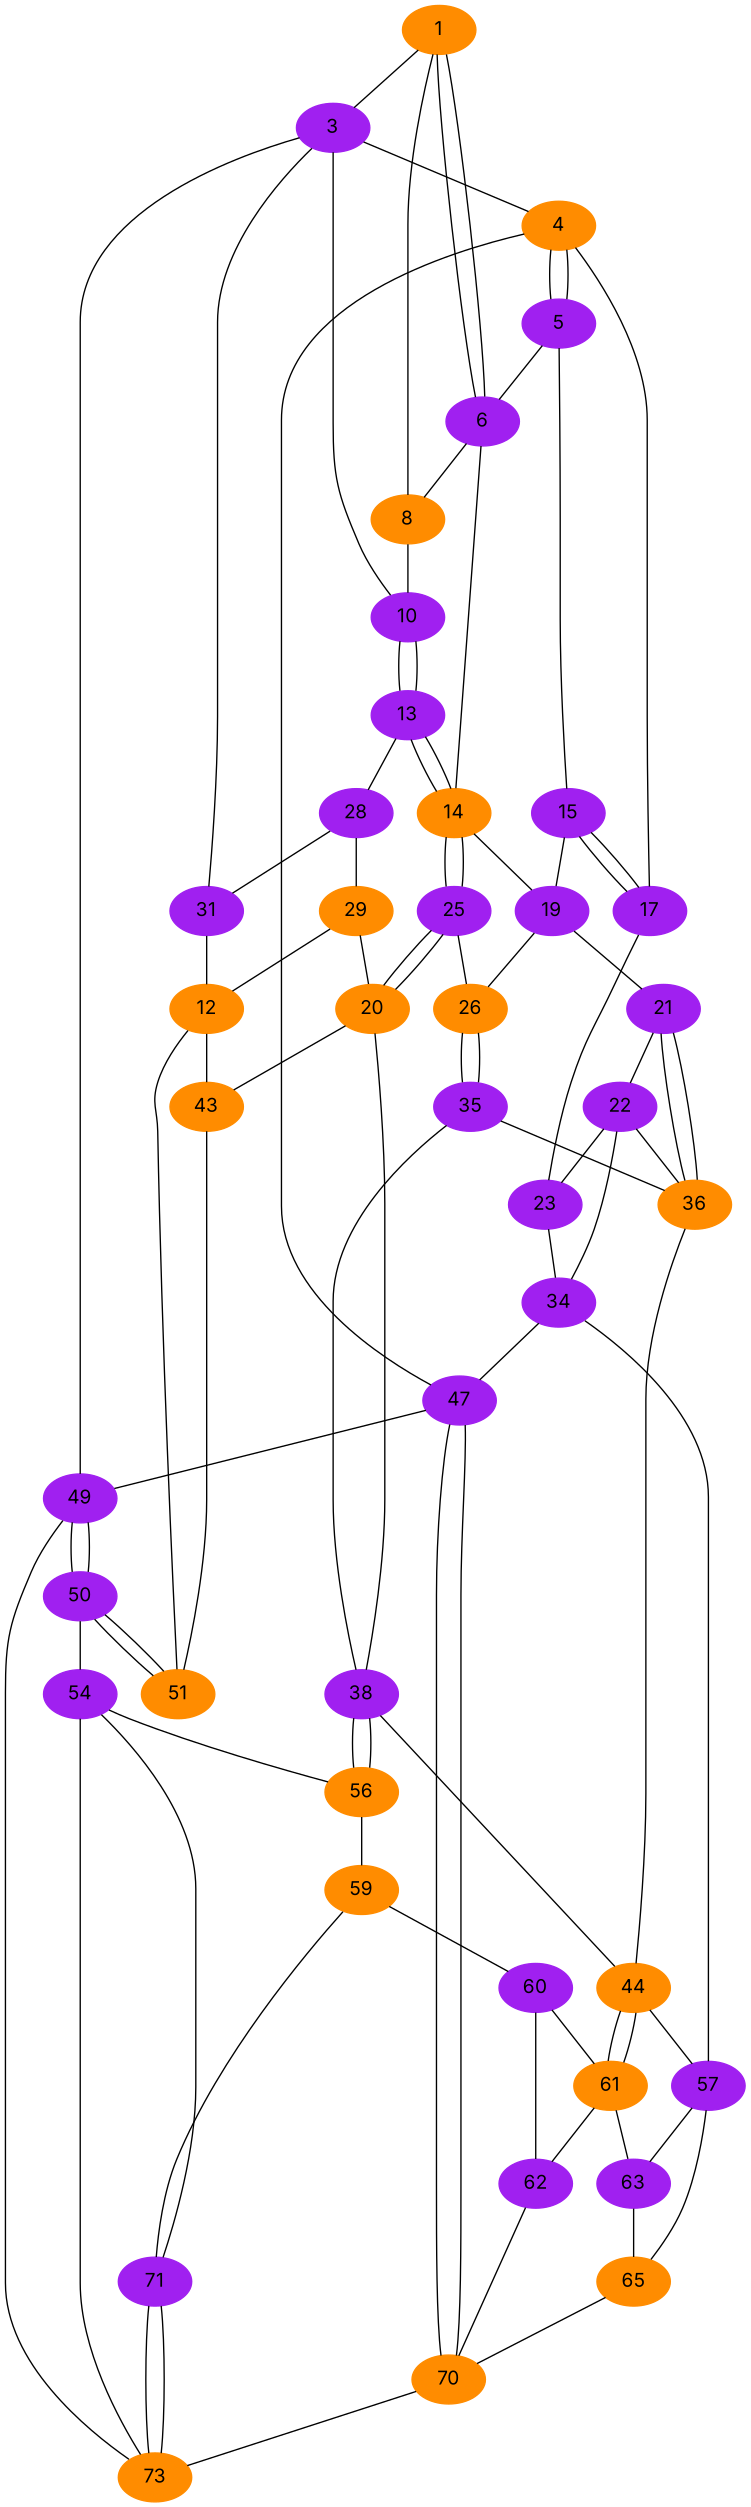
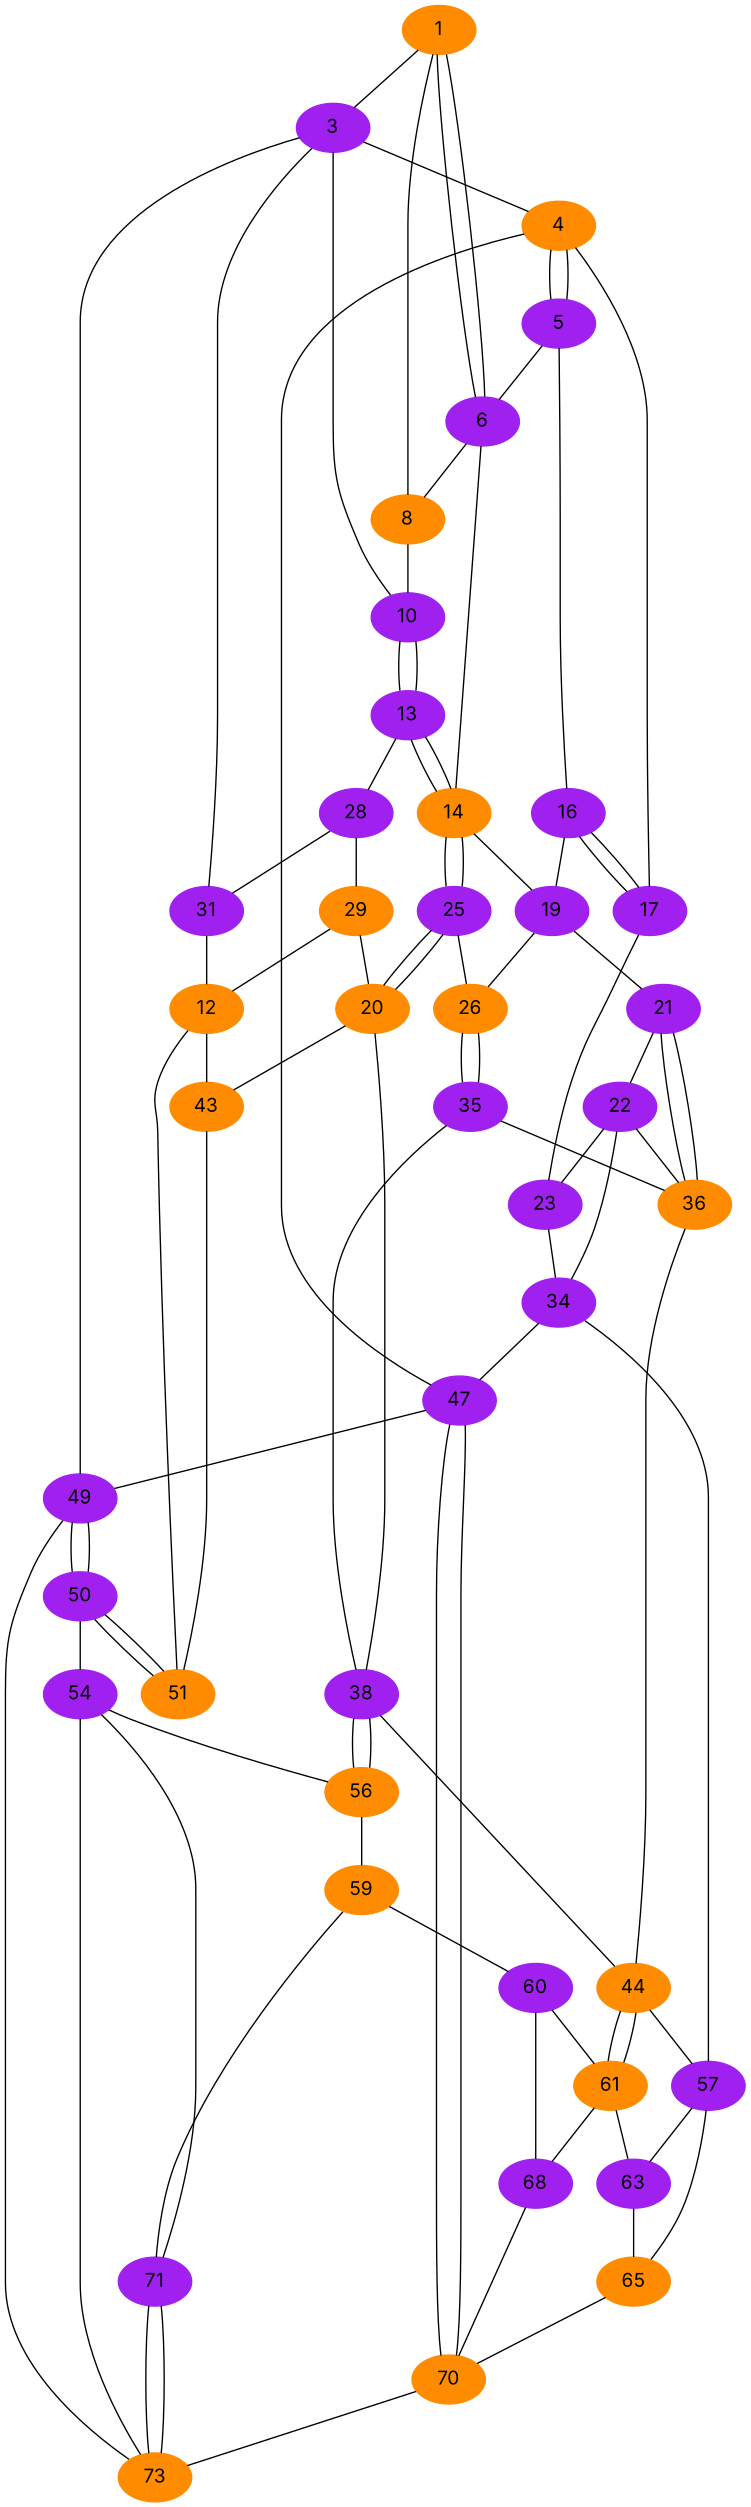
node "15": label "15" -> "16"
node "62": label "62" -> "68"
